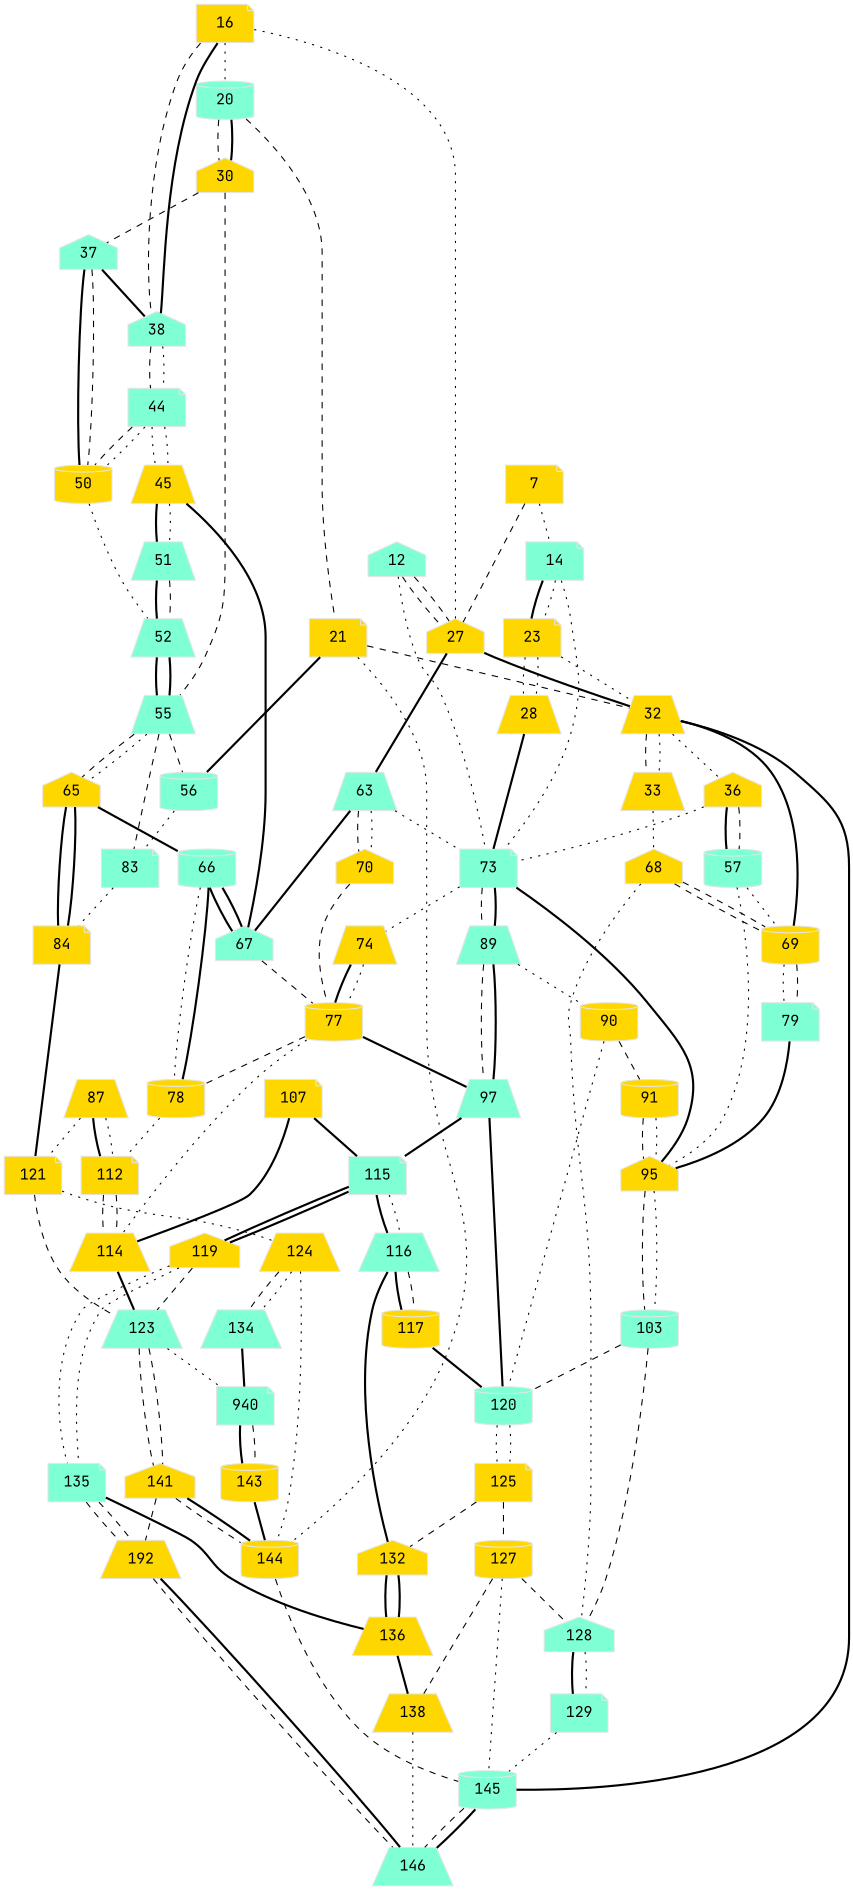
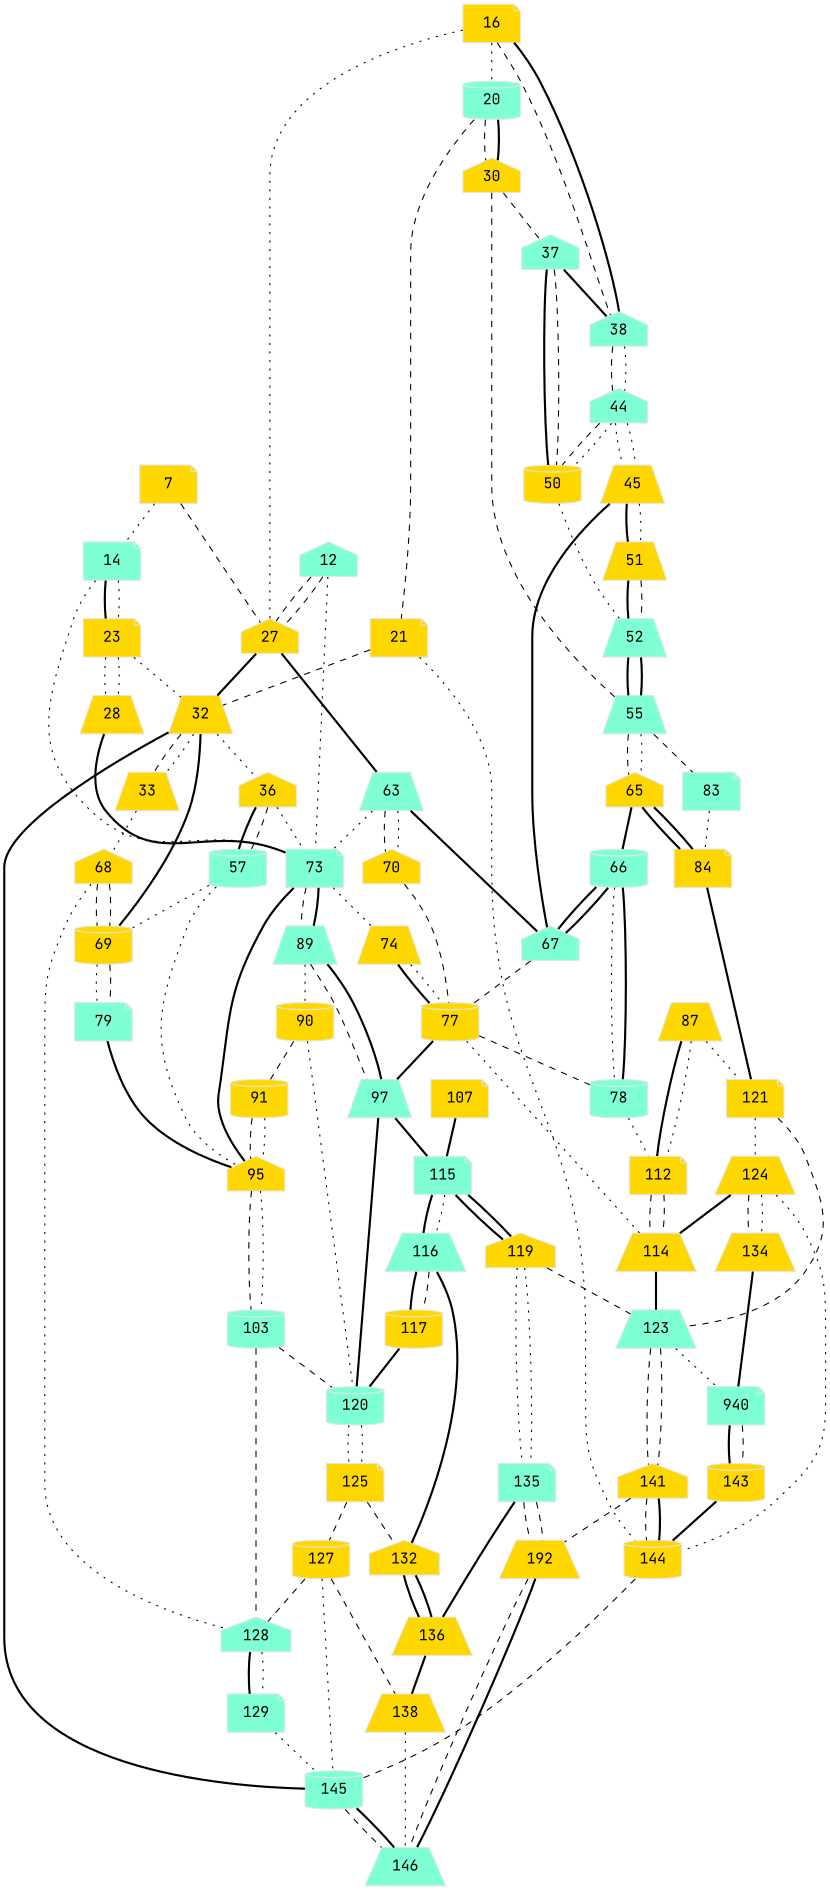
node "44": shape note -> house
node "51": fillcolor aquamarine -> gold
node "56": removed
node "78": fillcolor gold -> aquamarine
edge "107" -- "114": now "124" -- "114"
node "134": fillcolor aquamarine -> gold
